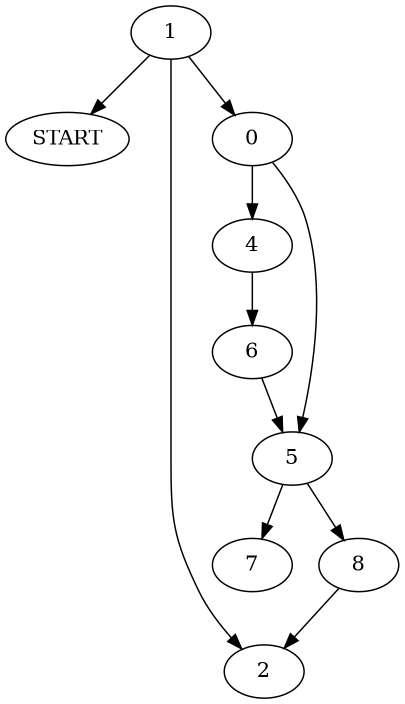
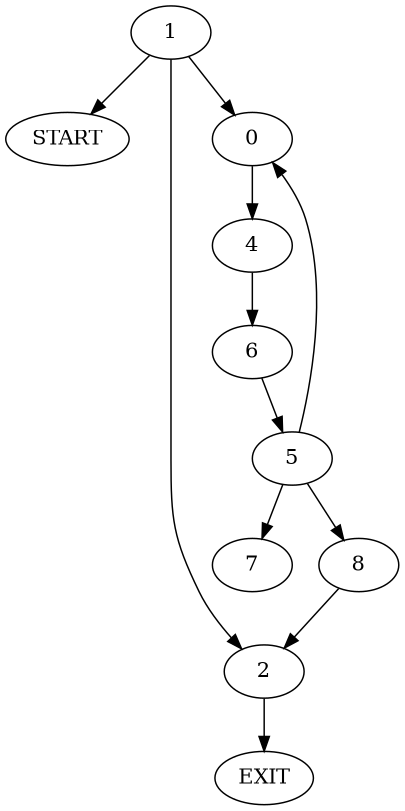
edge "0" -> "5": reversed
node "EXIT": added
